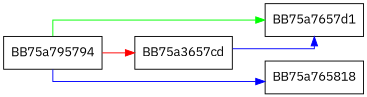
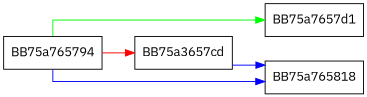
edge "BB75a3657cd" -> "BB75a7657d1": now "BB75a3657cd" -> "BB75a765818"
node "BB75a795794": label "BB75a795794" -> "BB75a765794"
